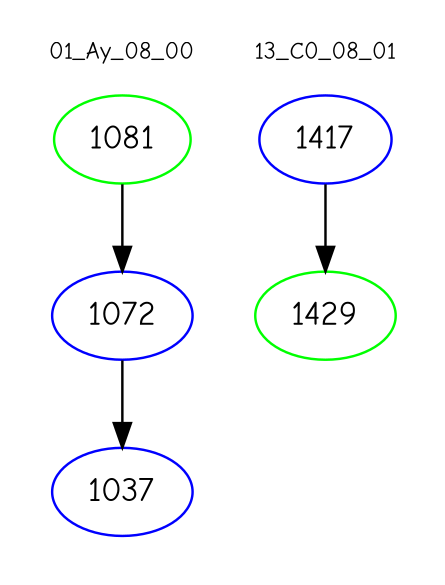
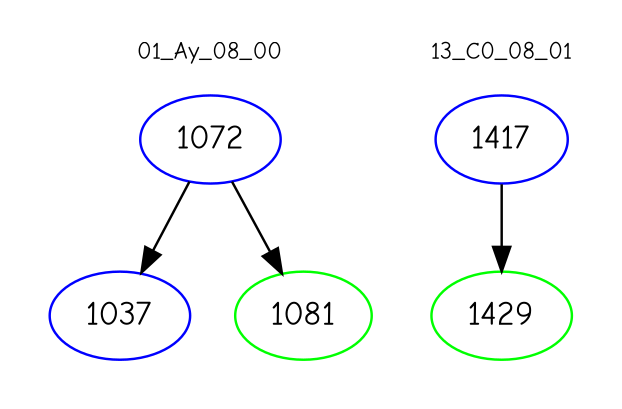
edge "1081" -> "1072": reversed
